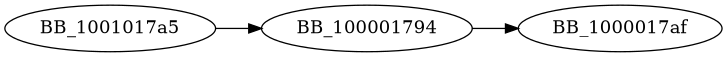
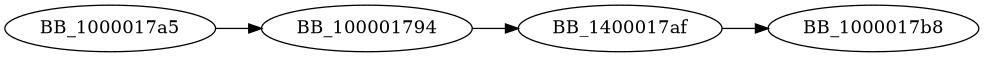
node "BB_1001017a5": label "BB_1001017a5" -> "BB_1000017a5"
node "BB_1000017af": label "BB_1000017af" -> "BB_1400017af"
node "BB_1000017b8": added
